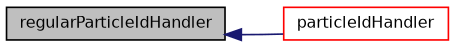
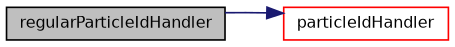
edge "particleIdHandler" -> "regularParticleIdHandler": reversed
